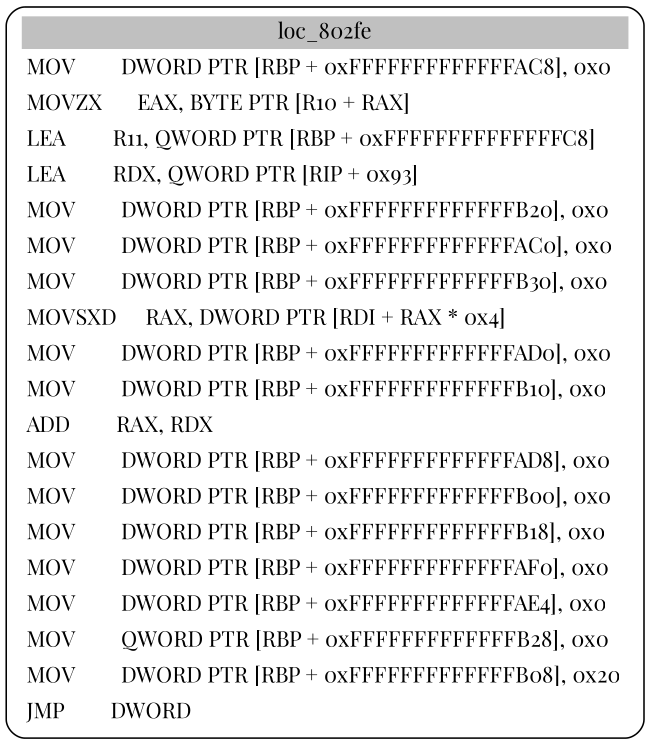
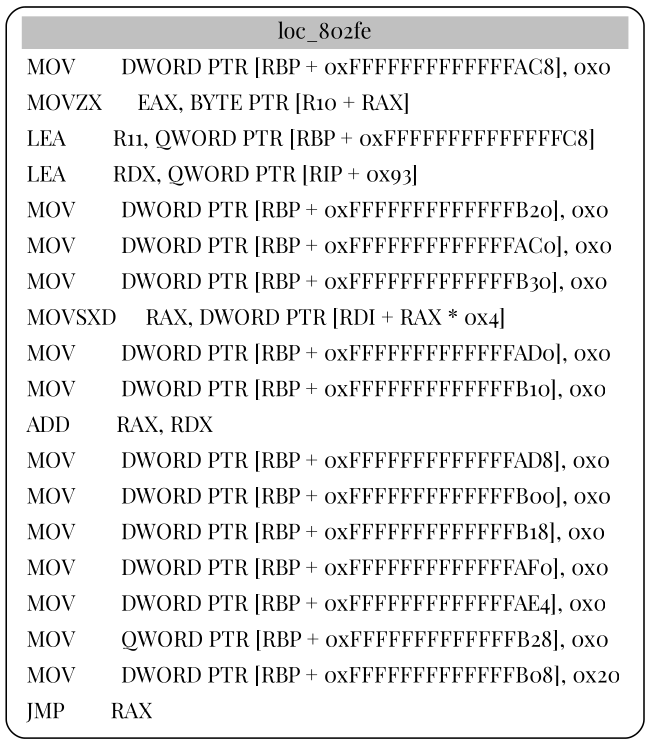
node "loc_802fe": text "JMP        DWORD" -> "JMP        RAX"
